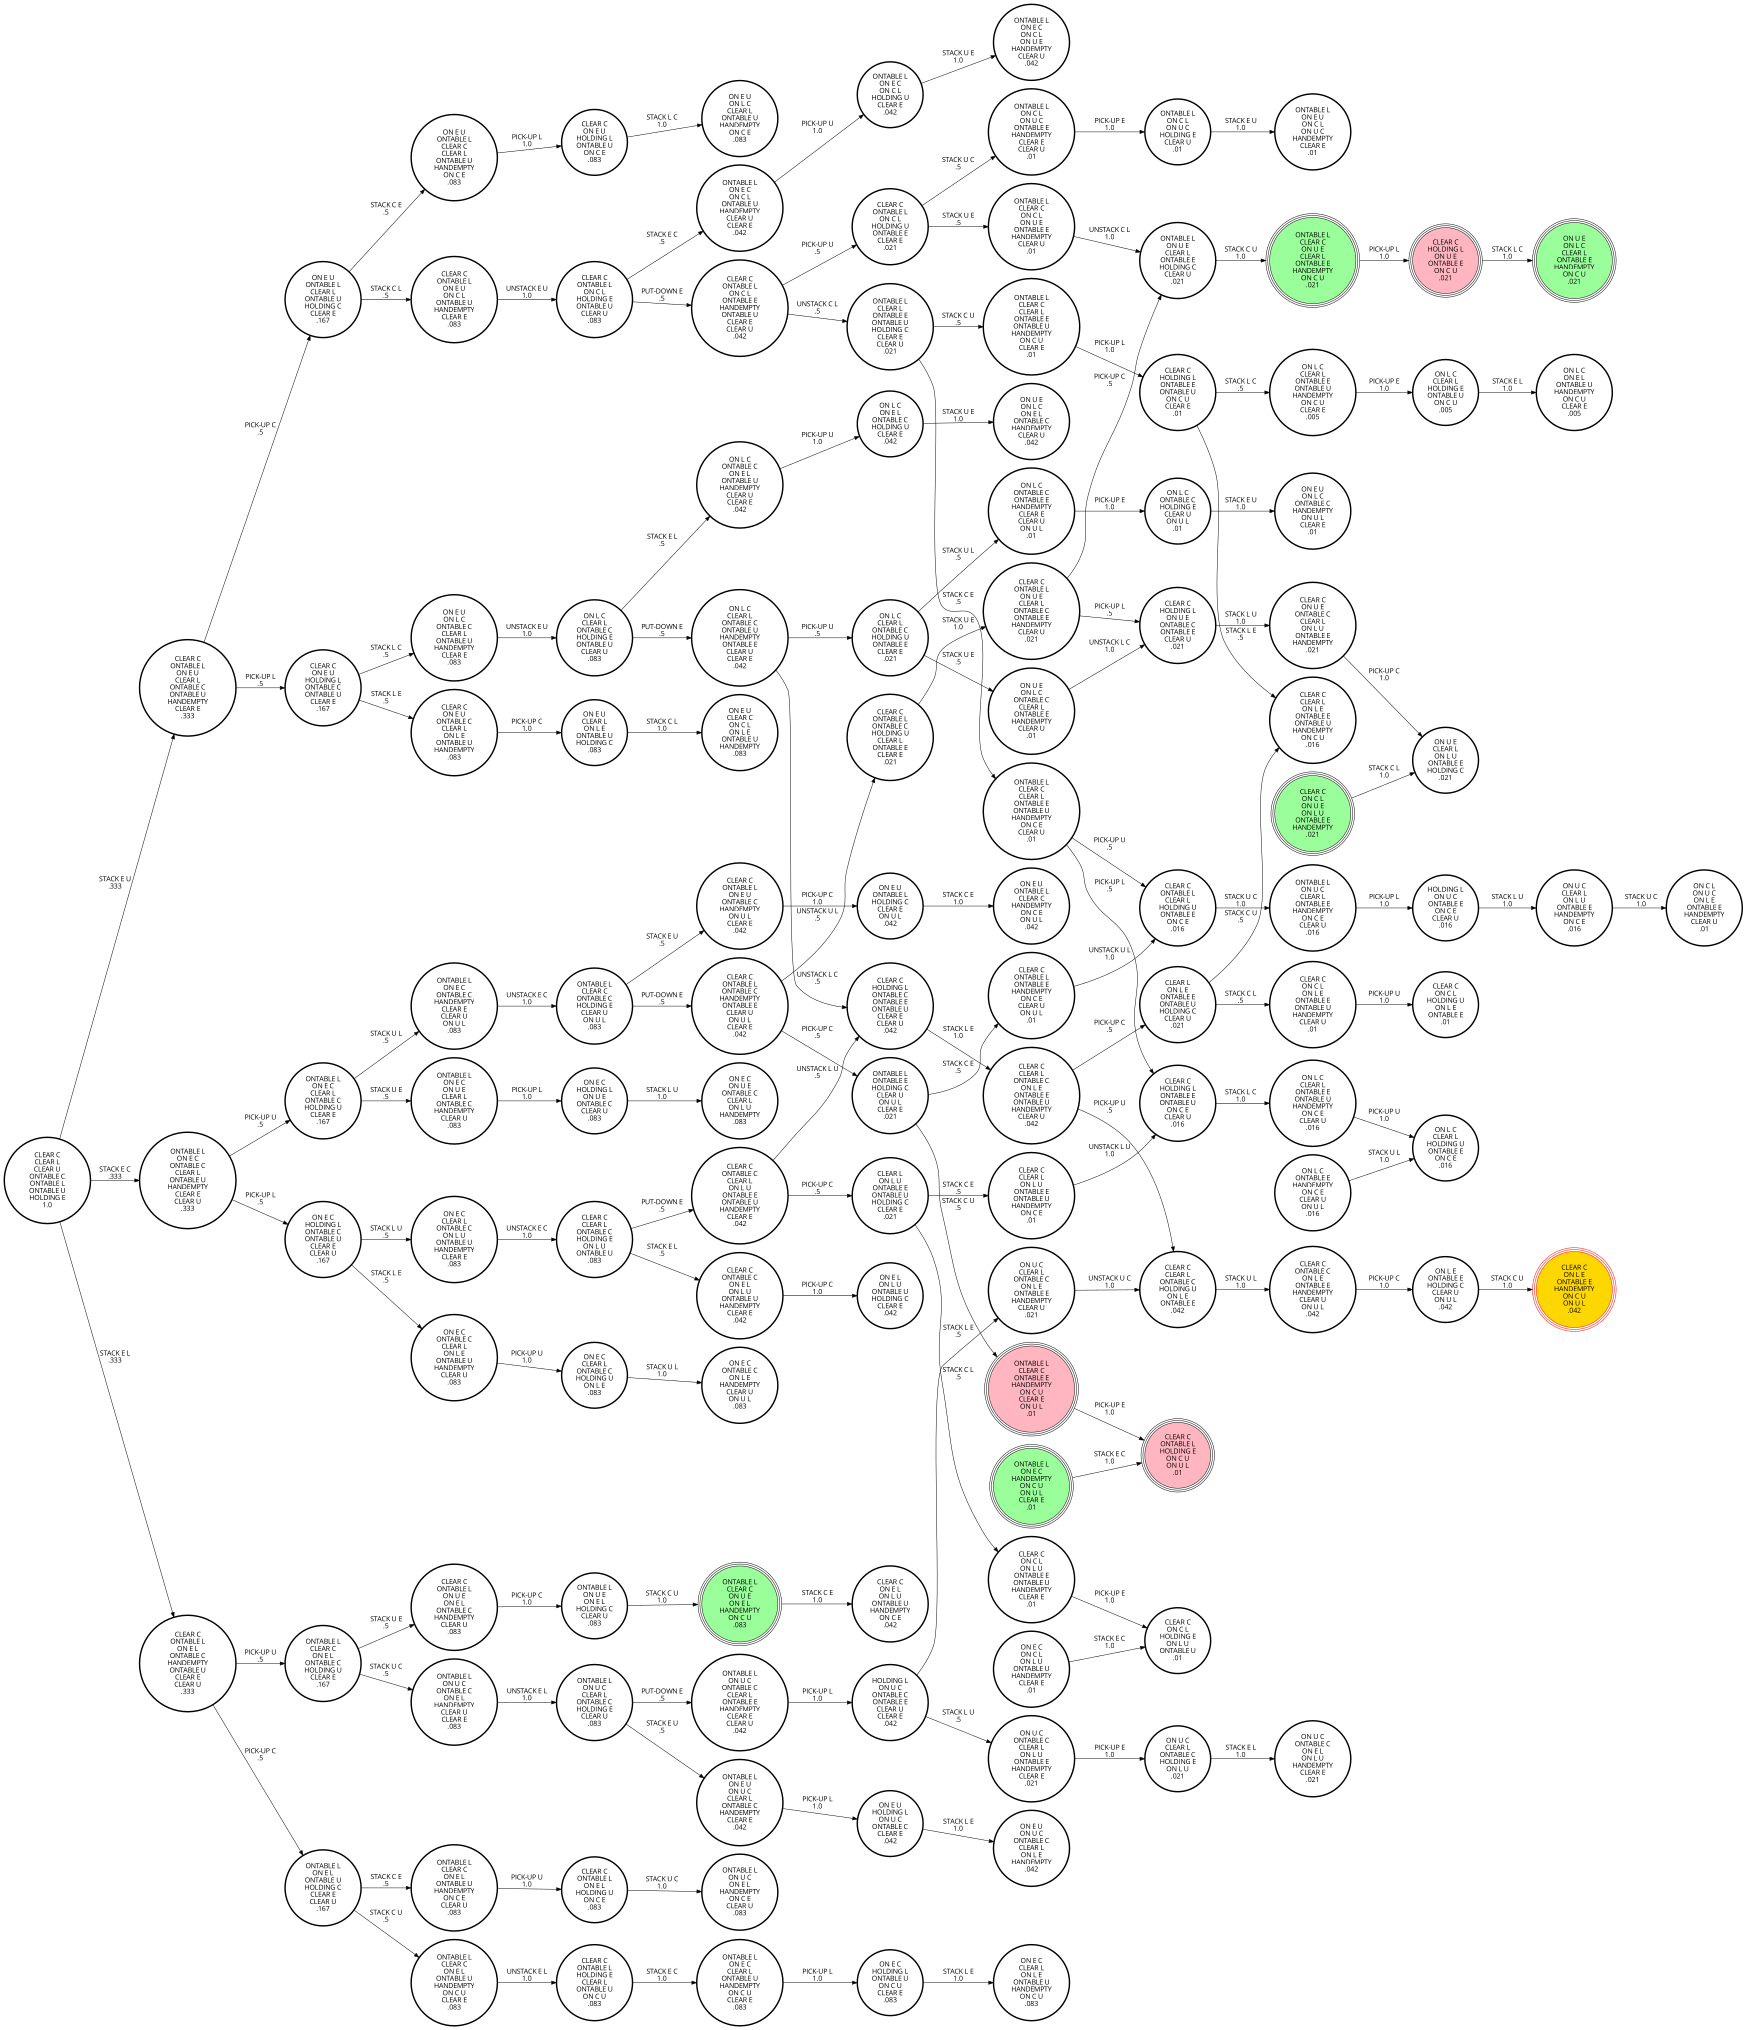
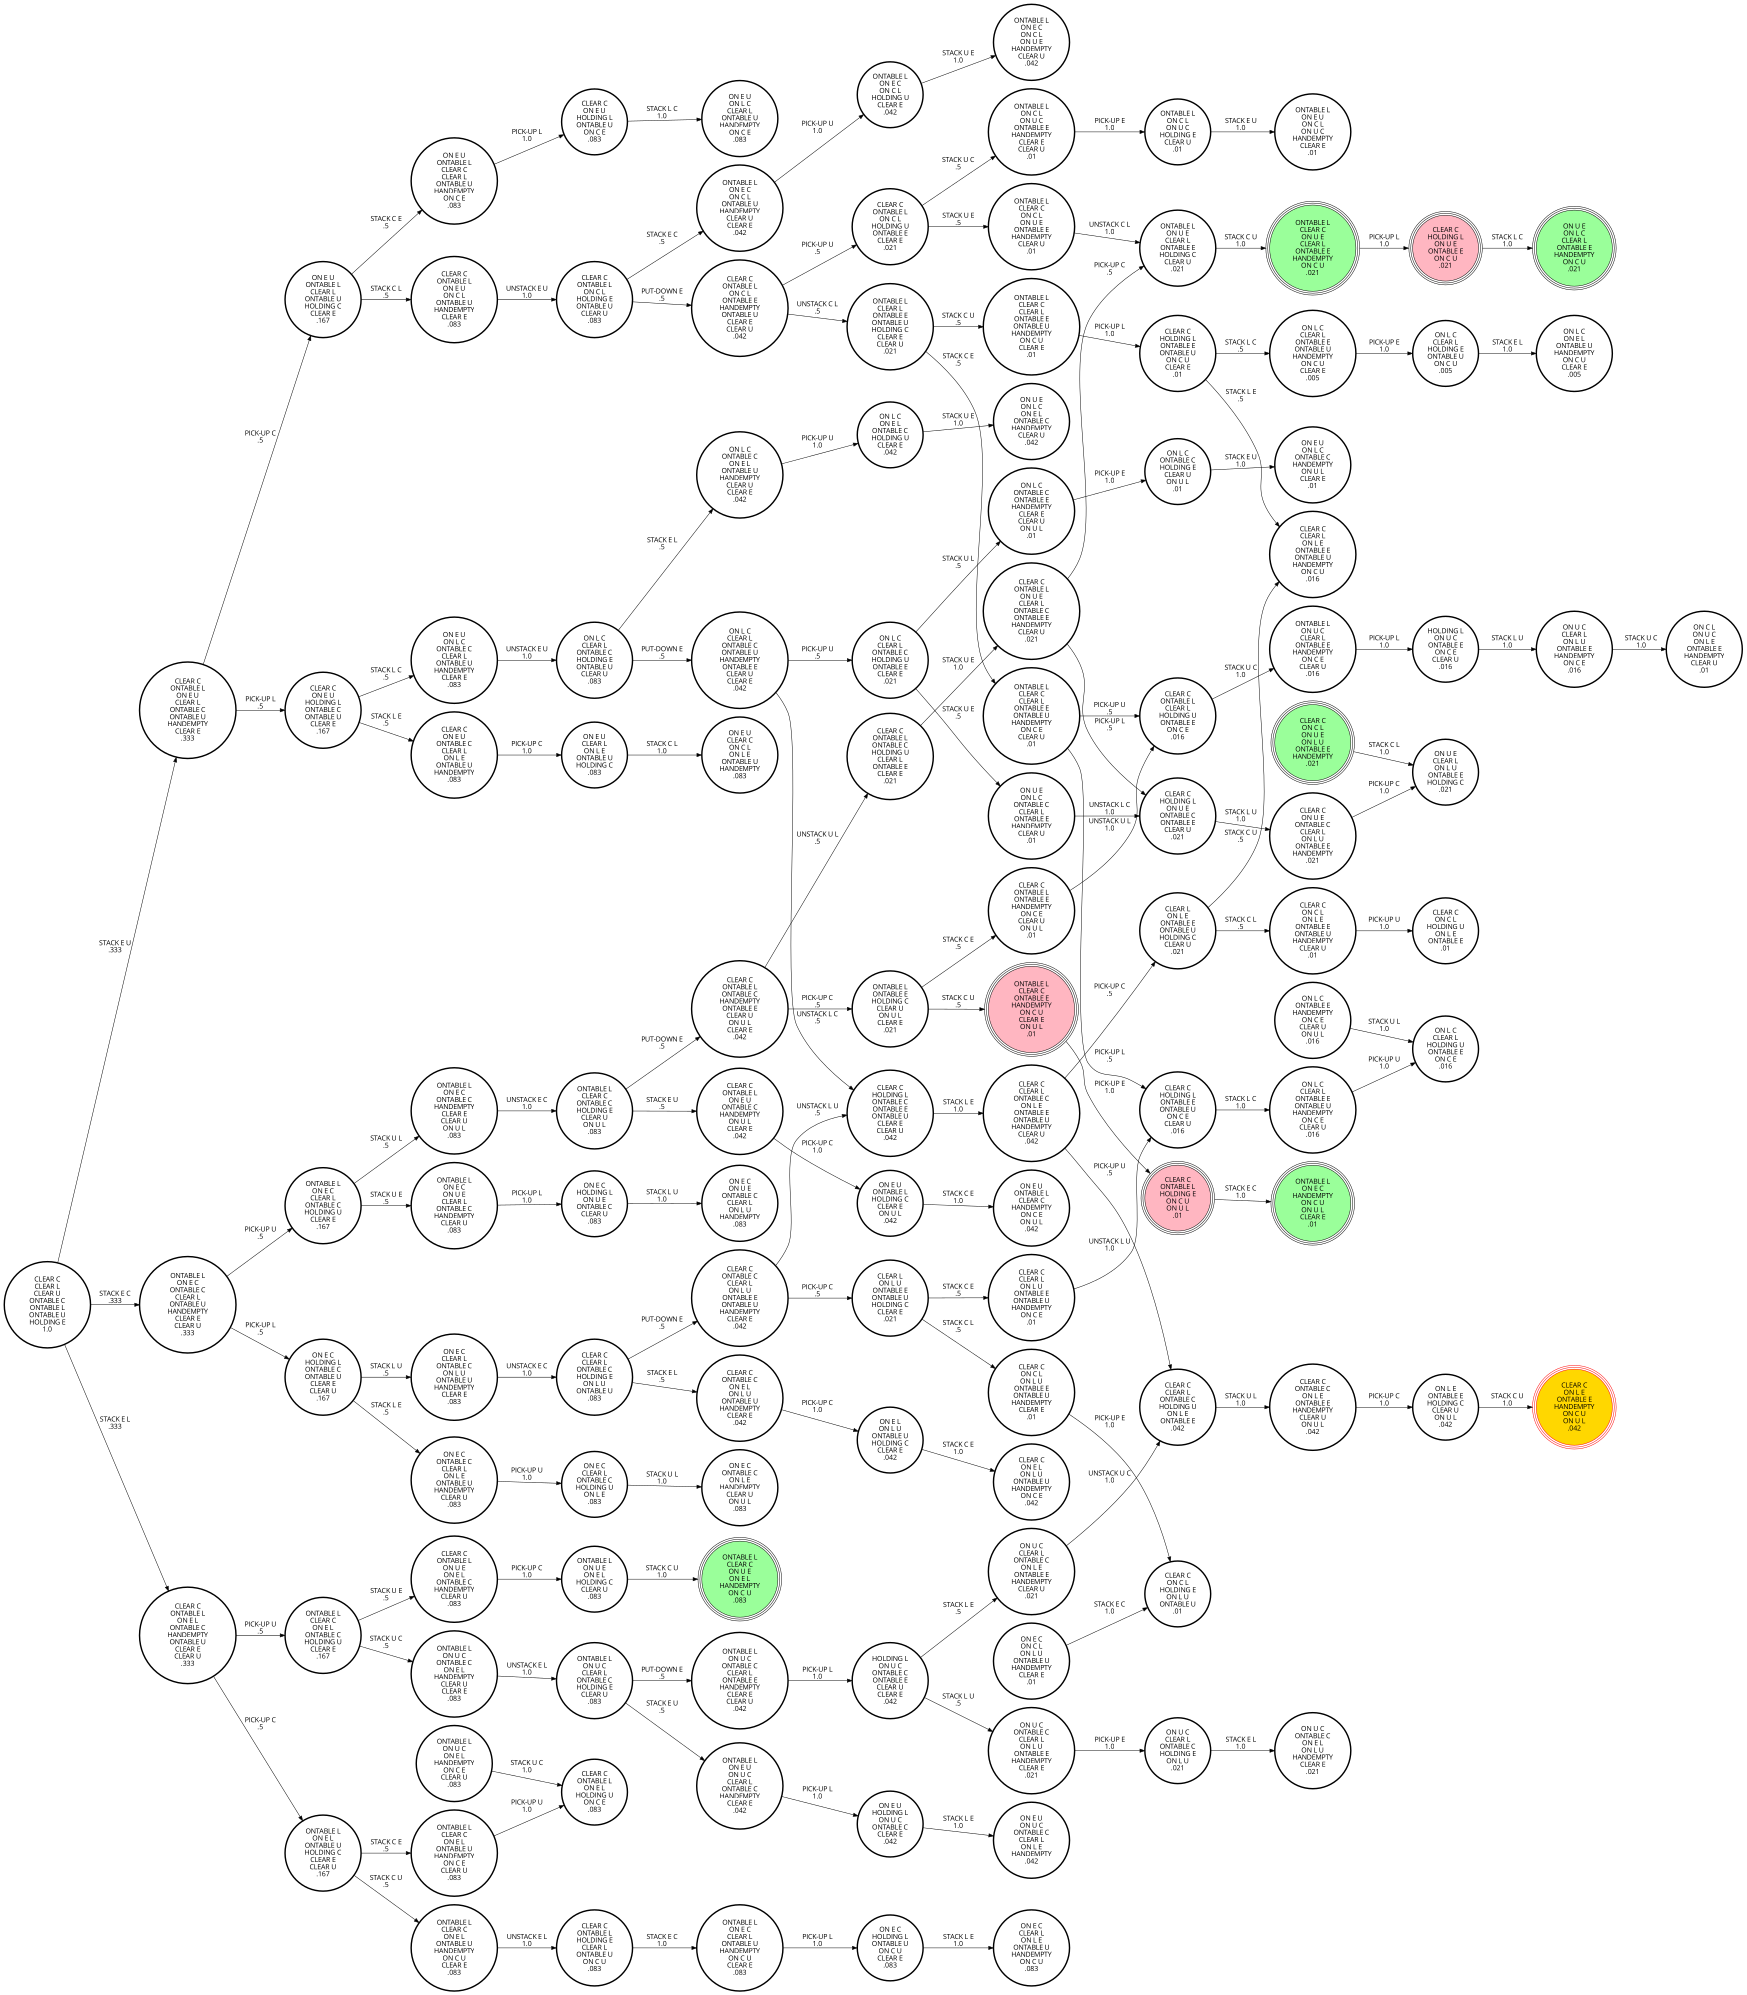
edge "ONTABLE L ON E C HANDEMPTY ON C U ON U L CLEAR E .01" -> "CLEAR C ONTABLE L HOLDING E ON C U ON U L .01": reversed
edge "ONTABLE L CLEAR C ON U E ON E L HANDEMPTY ON C U .083" -> "CLEAR C ON E L ON L U ONTABLE U HANDEMPTY ON C E .042": now "ON E L ON L U ONTABLE U HOLDING C CLEAR E .042" -> "CLEAR C ON E L ON L U ONTABLE U HANDEMPTY ON C E .042"
edge "CLEAR C ONTABLE L ON E L HOLDING U ON C E .083" -> "ONTABLE L ON U C ON E L HANDEMPTY ON C E CLEAR U .083": reversed
